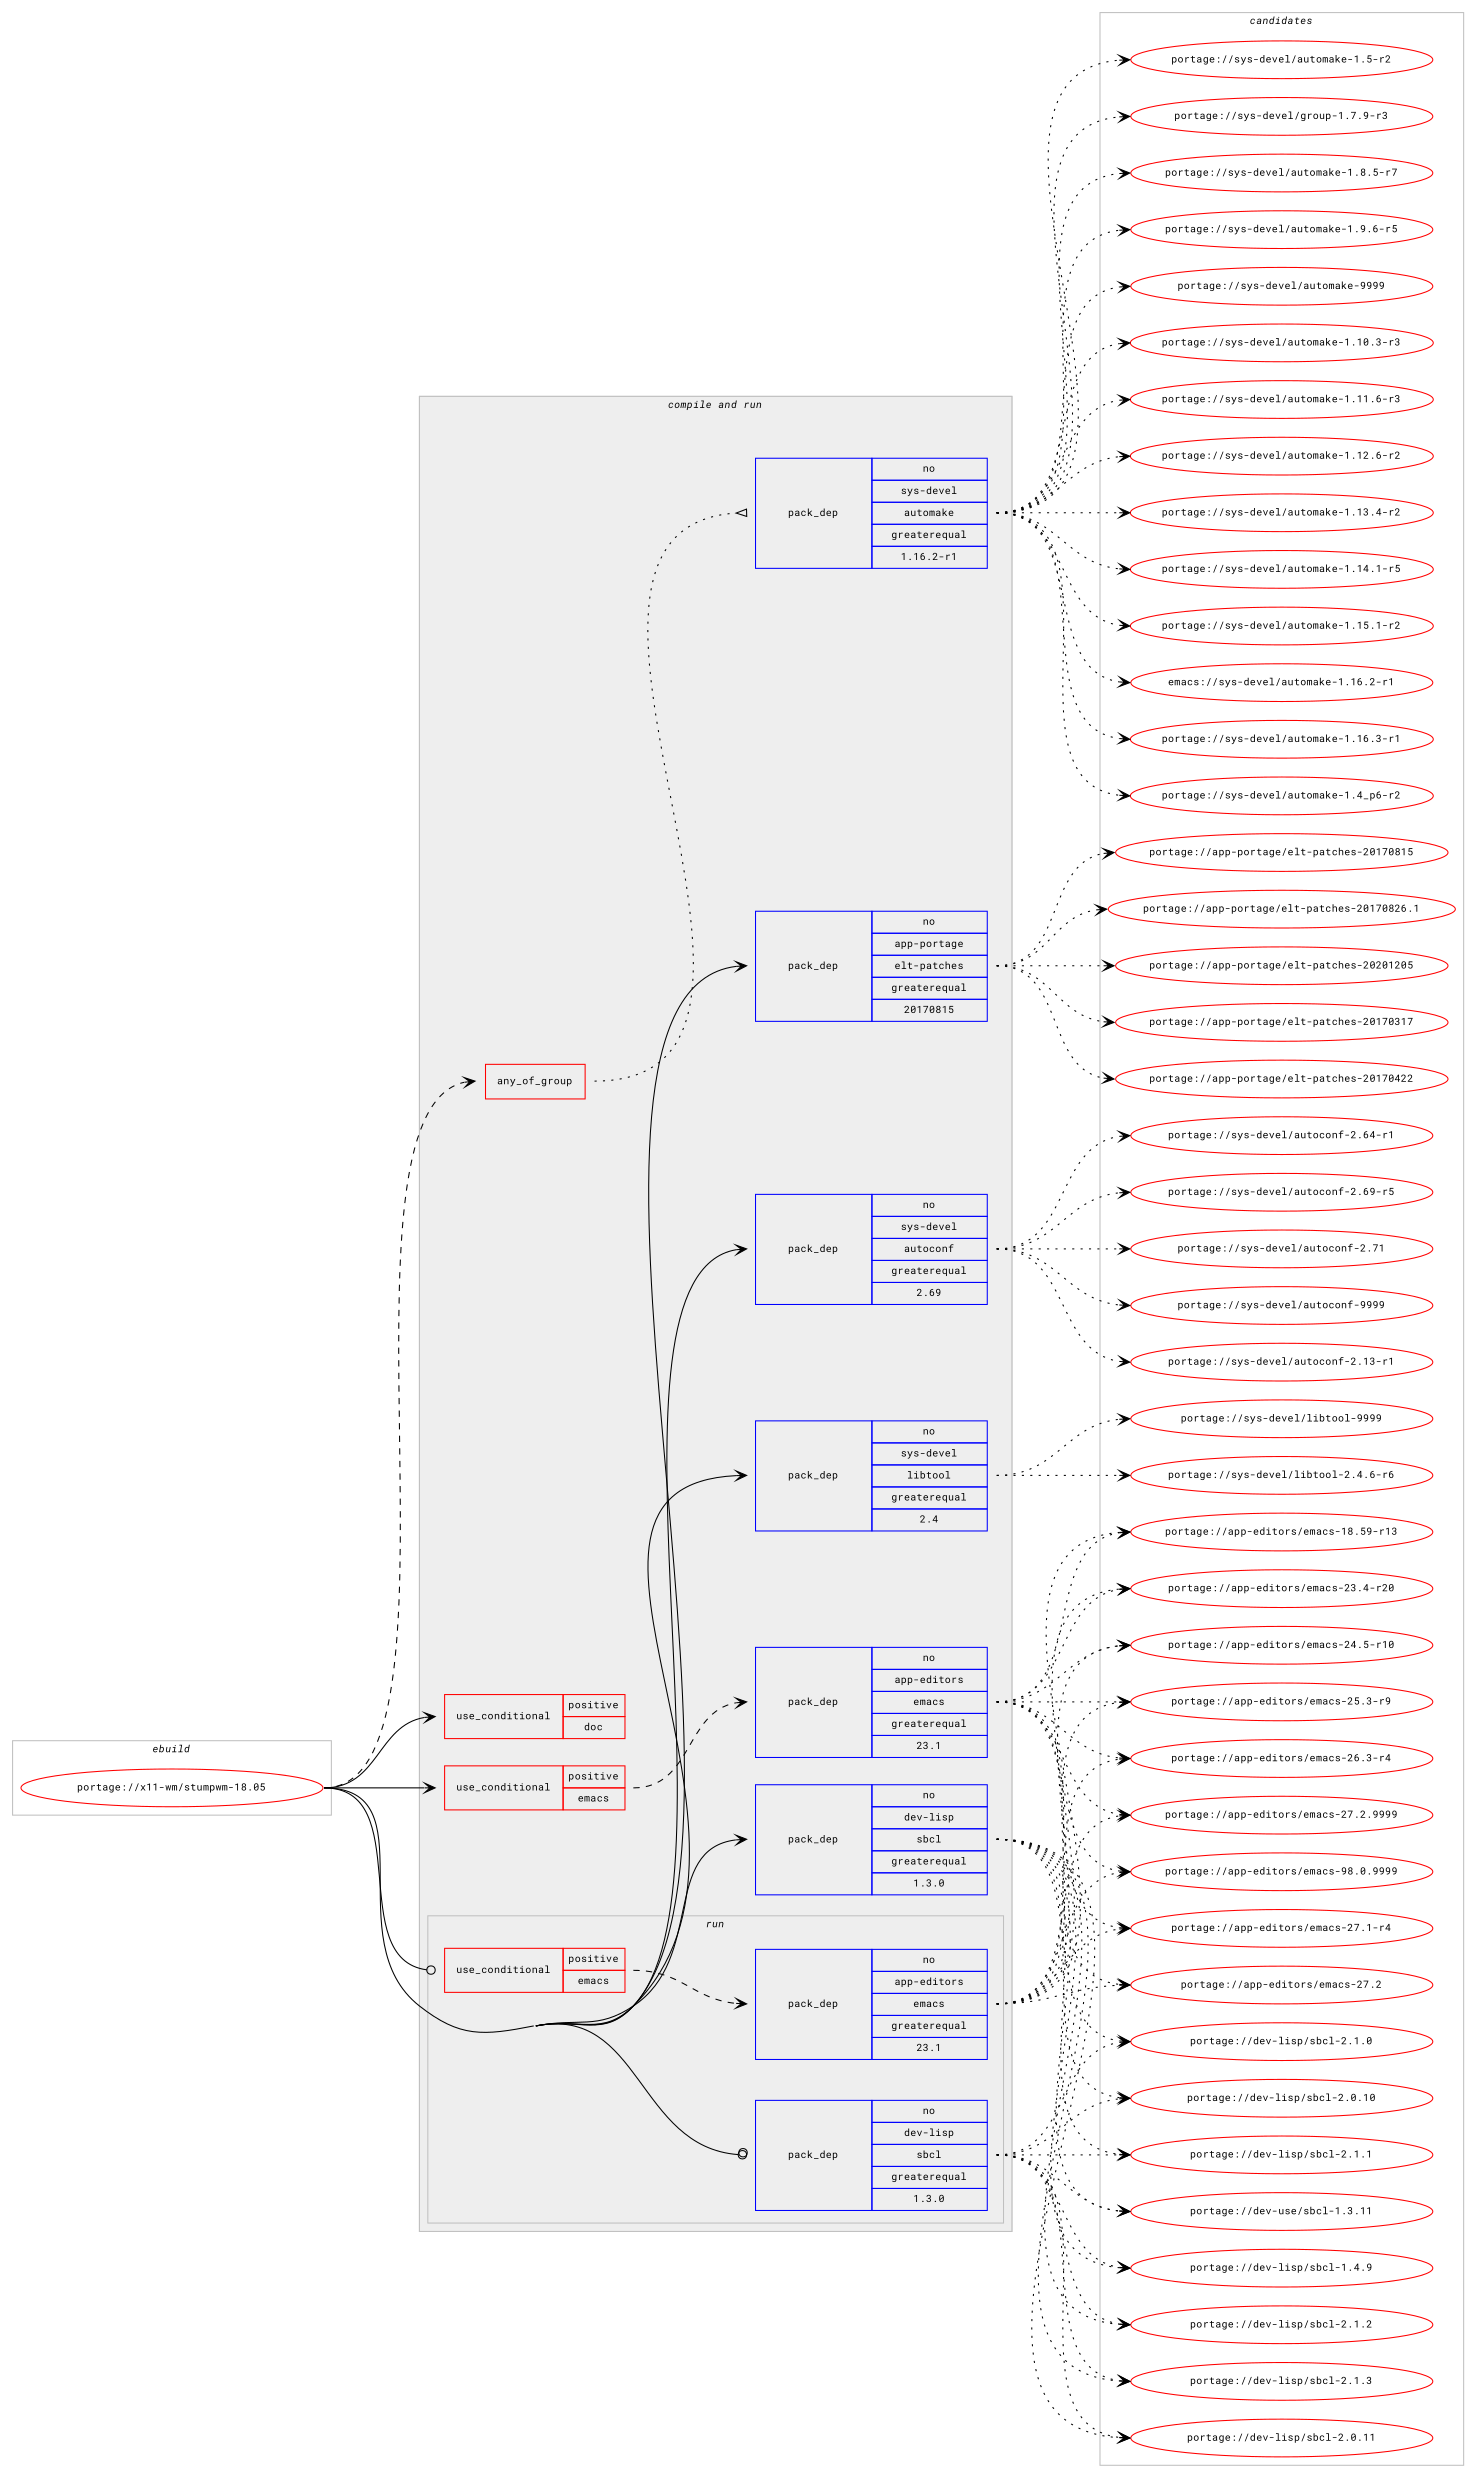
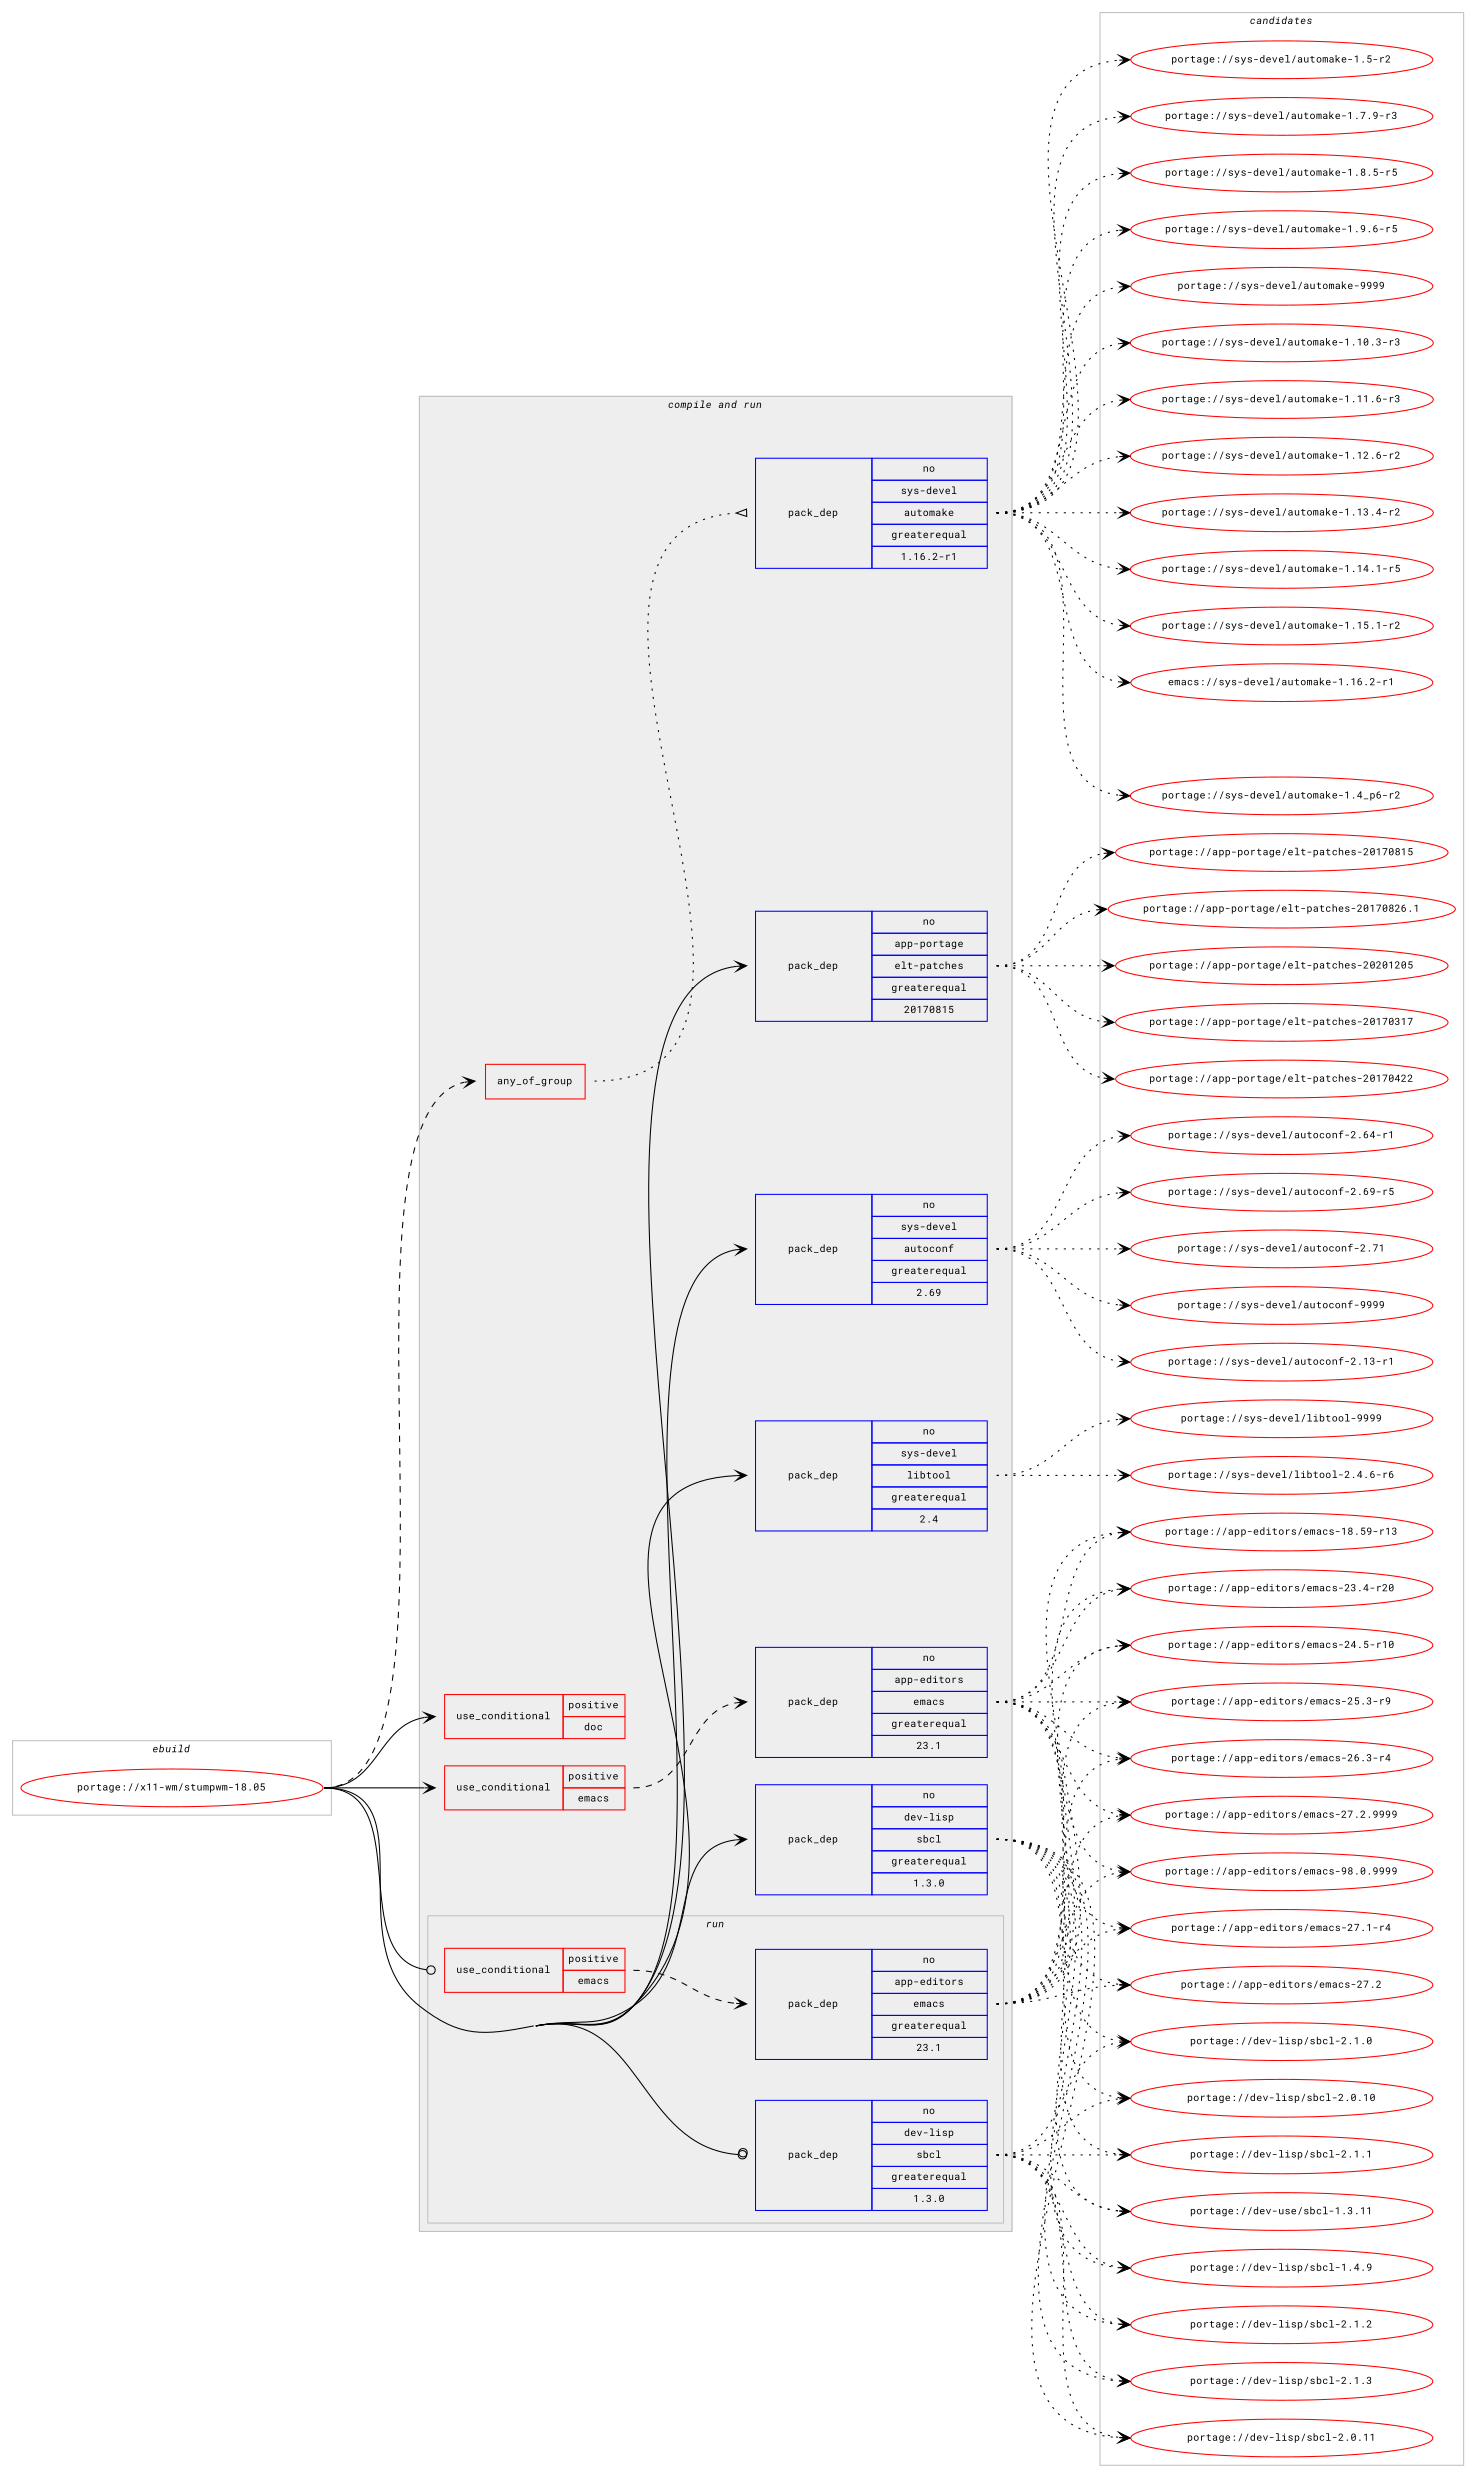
node "portage://sys-devel/group-1.7.9-r3": label "portage://sys-devel/group-1.7.9-r3" -> "portage://sys-devel/automake-1.7.9-r3"
node "portage://sys-devel/automake-1.8.5-r7": label "portage://sys-devel/automake-1.8.5-r7" -> "portage://sys-devel/automake-1.8.5-r5"
node "portage://sys-devel/automake-1.16.3-r1": removed
